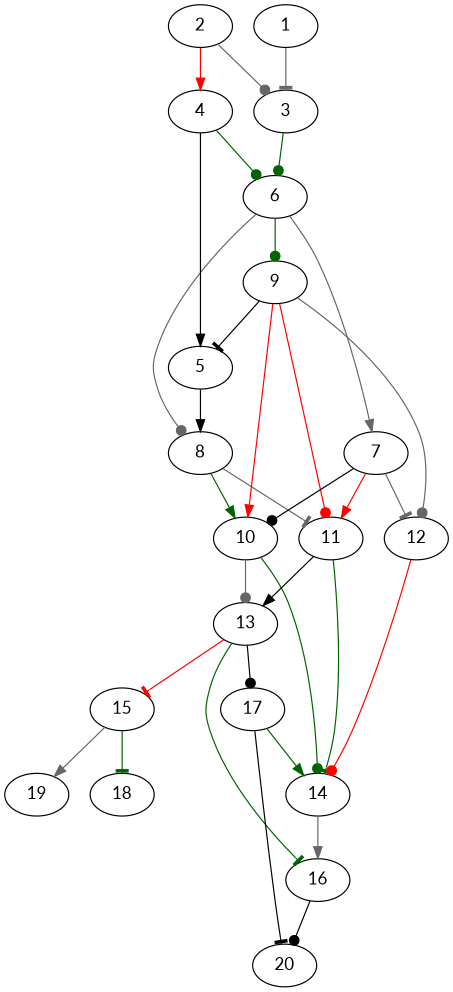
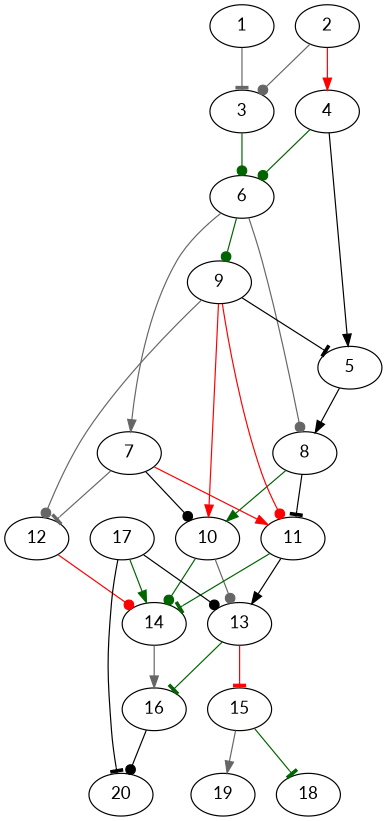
edge "8" -> "11": color gray40 -> black
edge "13" -> "17": reversed
